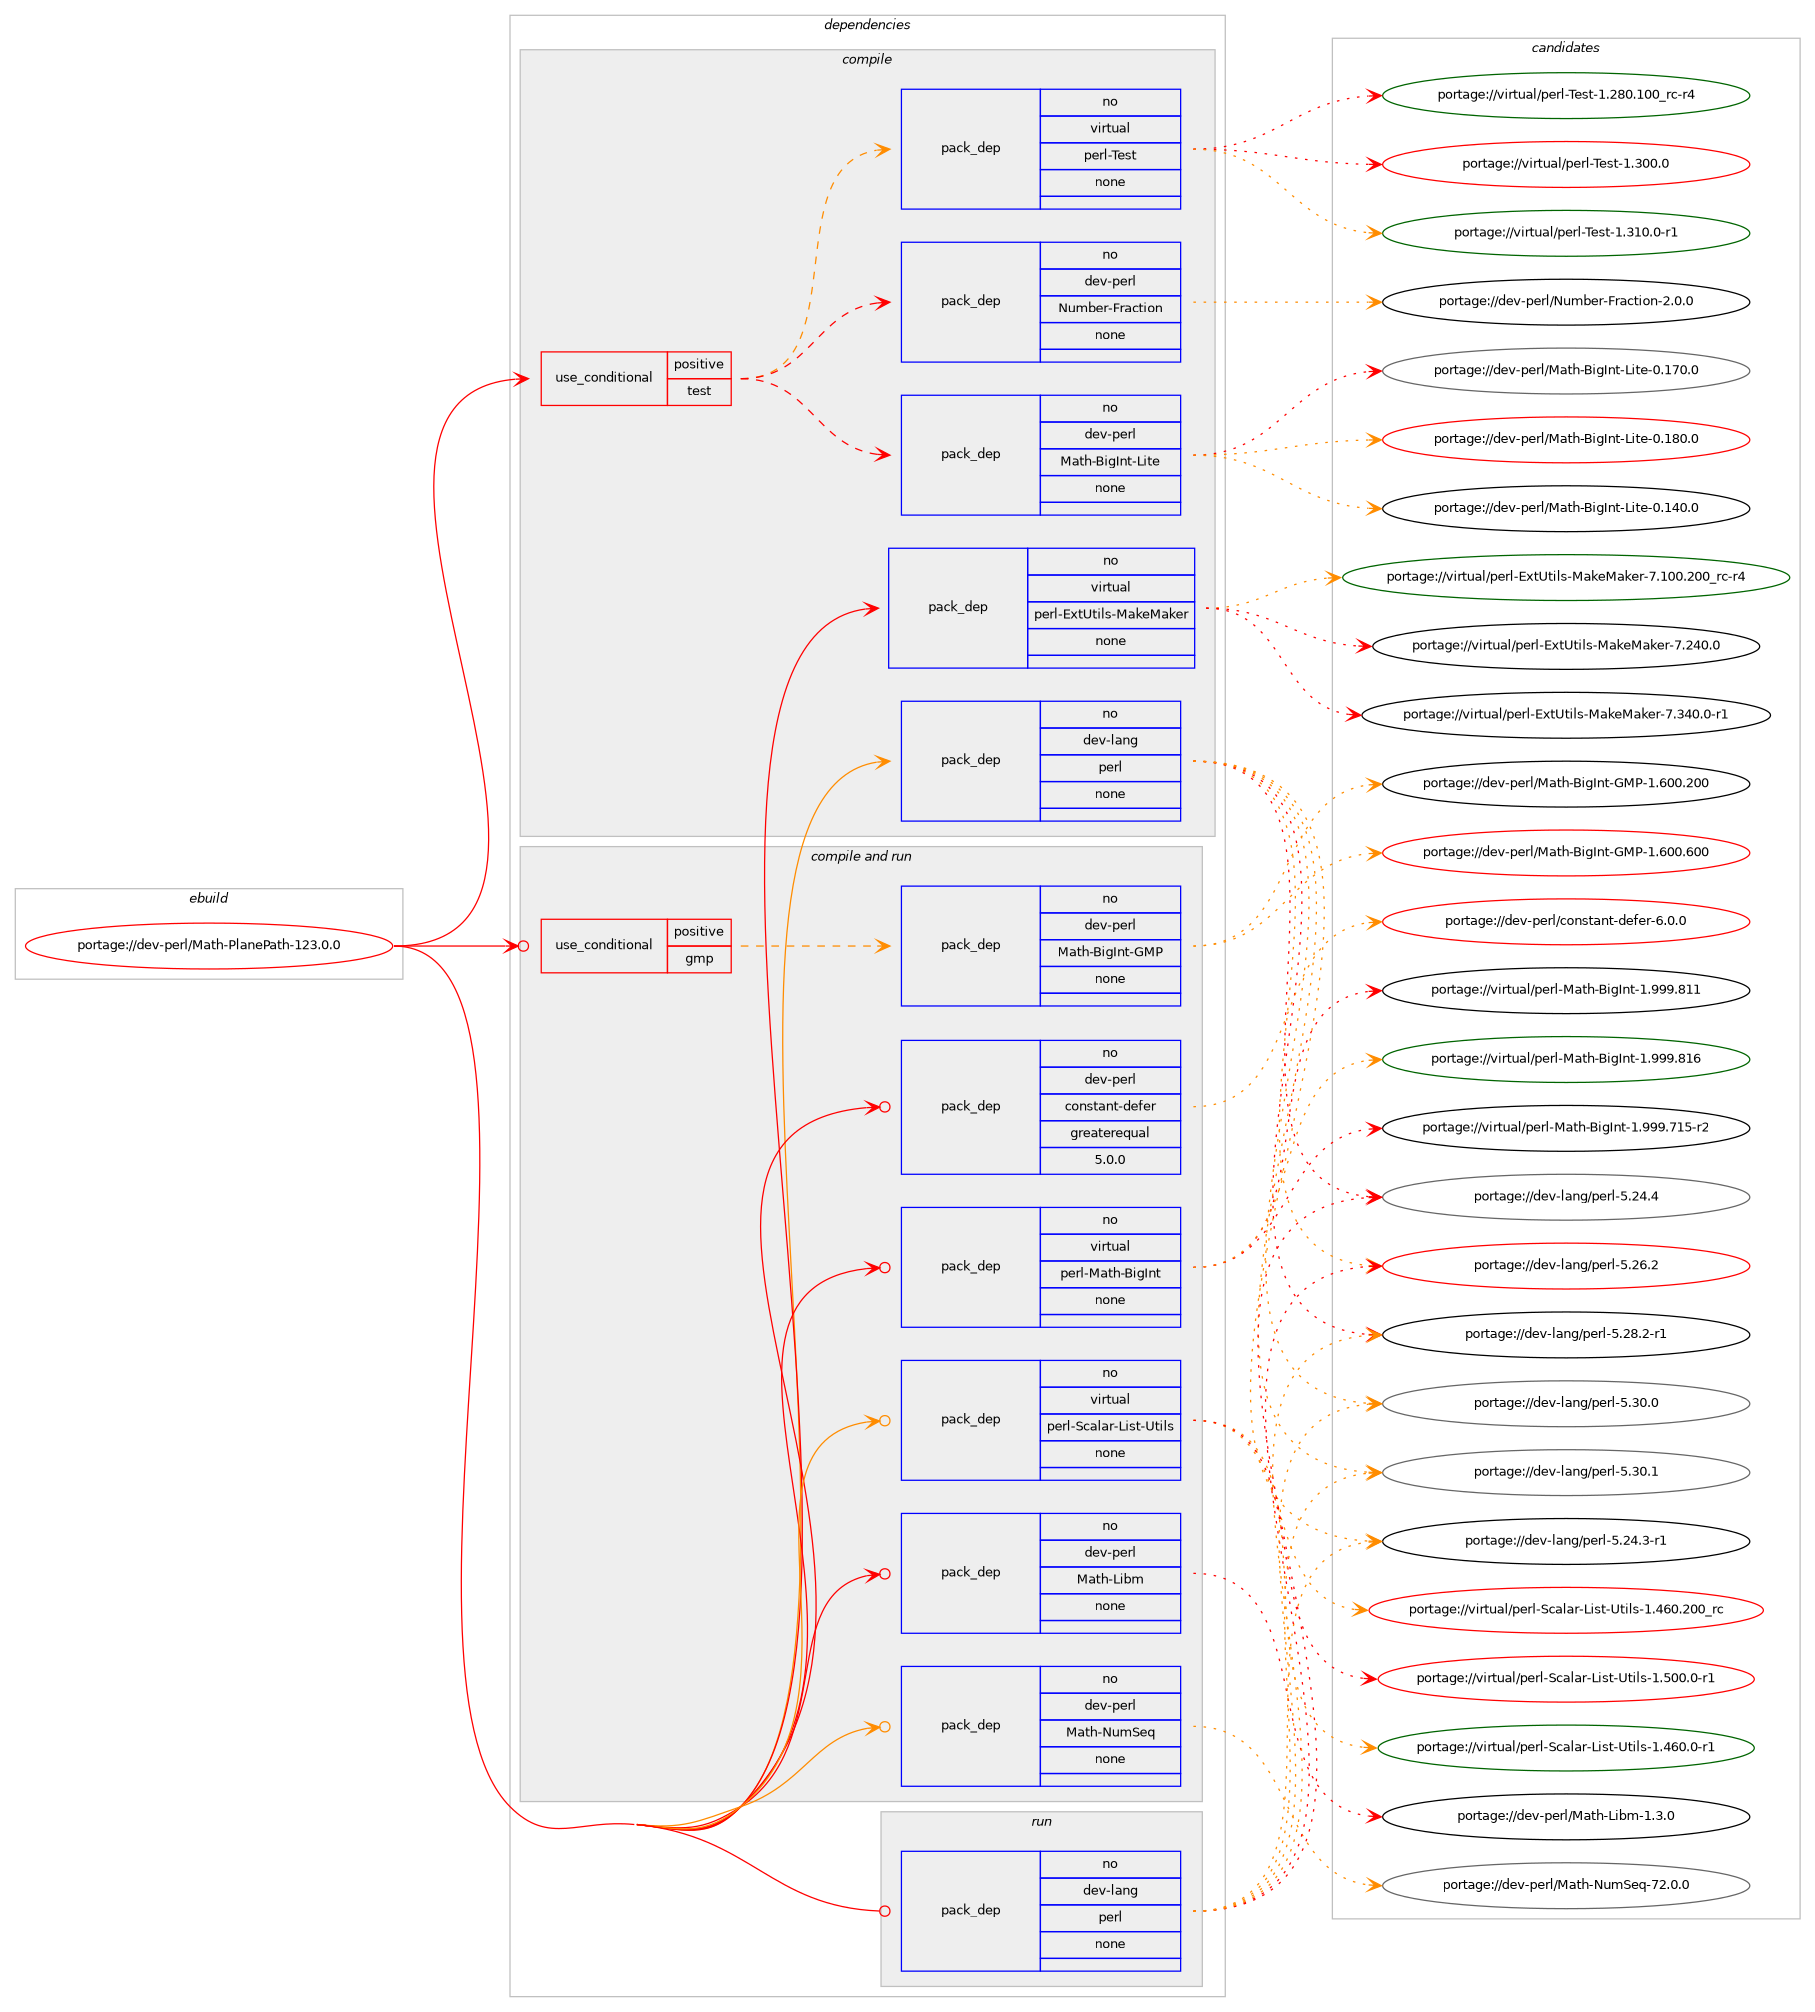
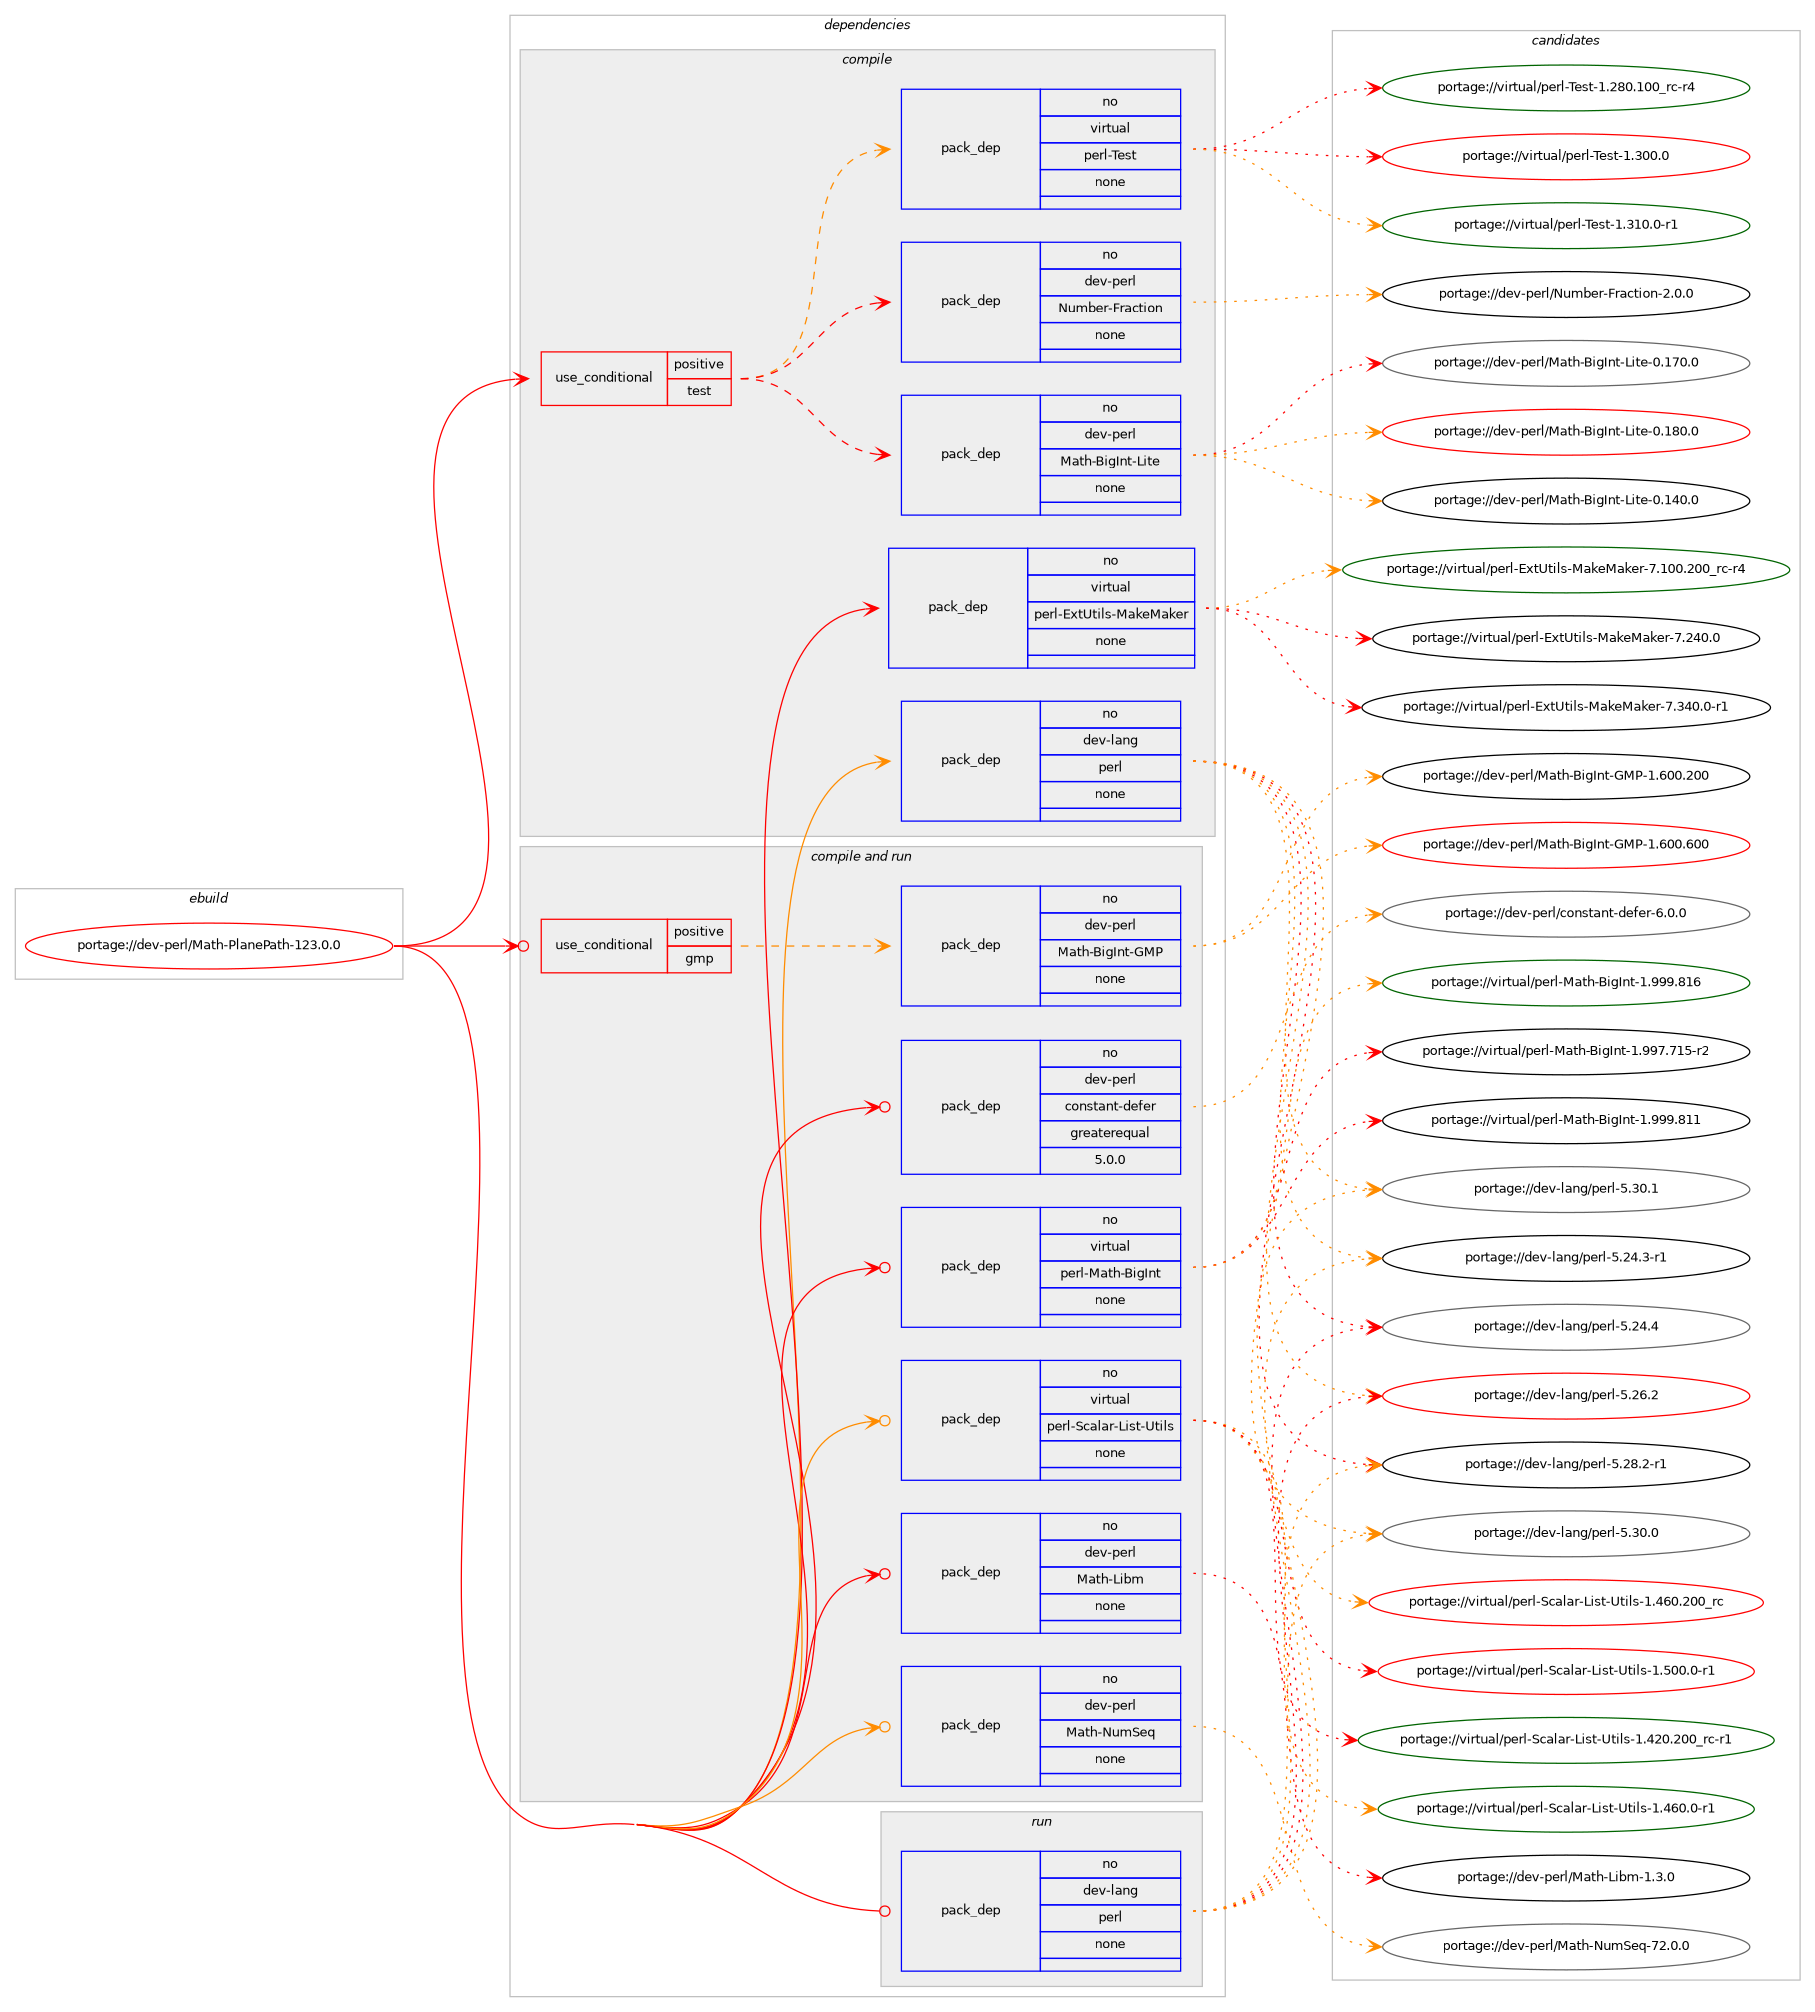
node "portage://dev-perl/constant-defer-6.0.0": color red -> gray40
node "portage://virtual/perl-Math-BigInt-1.999.715-r2": label "portage://virtual/perl-Math-BigInt-1.999.715-r2" -> "portage://virtual/perl-Math-BigInt-1.997.715-r2"
node "portage://virtual/perl-Scalar-List-Utils-1.420.200_rc-r1": added
